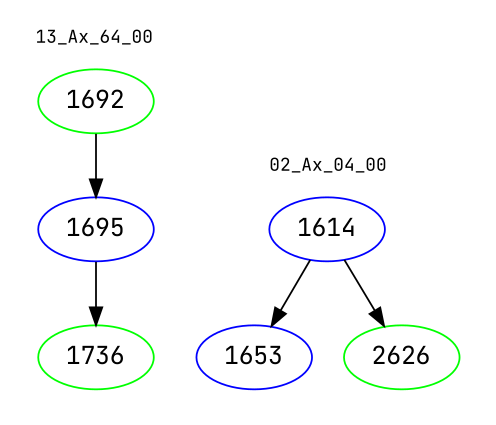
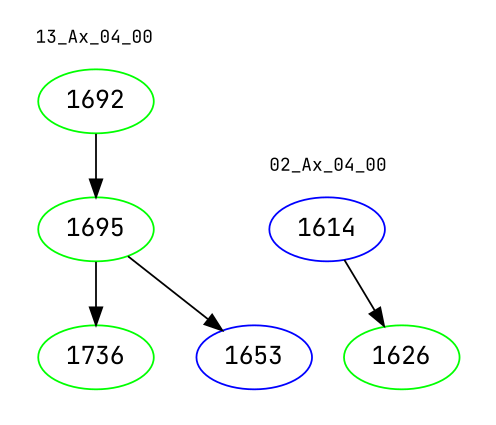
cluster "13_Ax_64_00": label "13_Ax_64_00" -> "13_Ax_04_00"
node "1695": color blue -> green
edge "1614" -> "1653": now "1695" -> "1653"
node "2626": label "2626" -> "1626"
